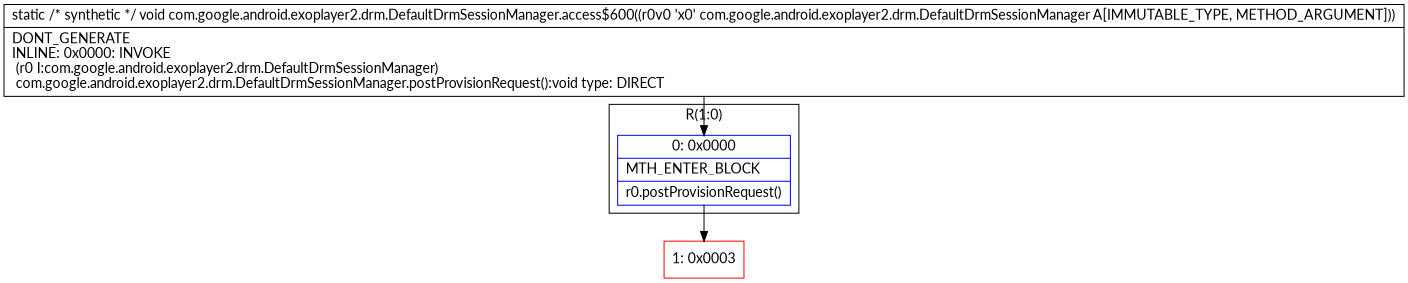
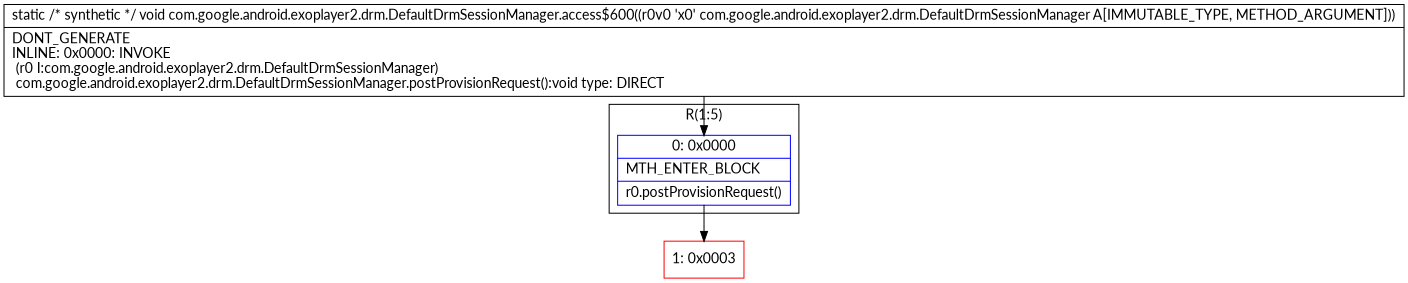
cluster "R(1:0)": label "R(1:0)" -> "R(1:5)"
